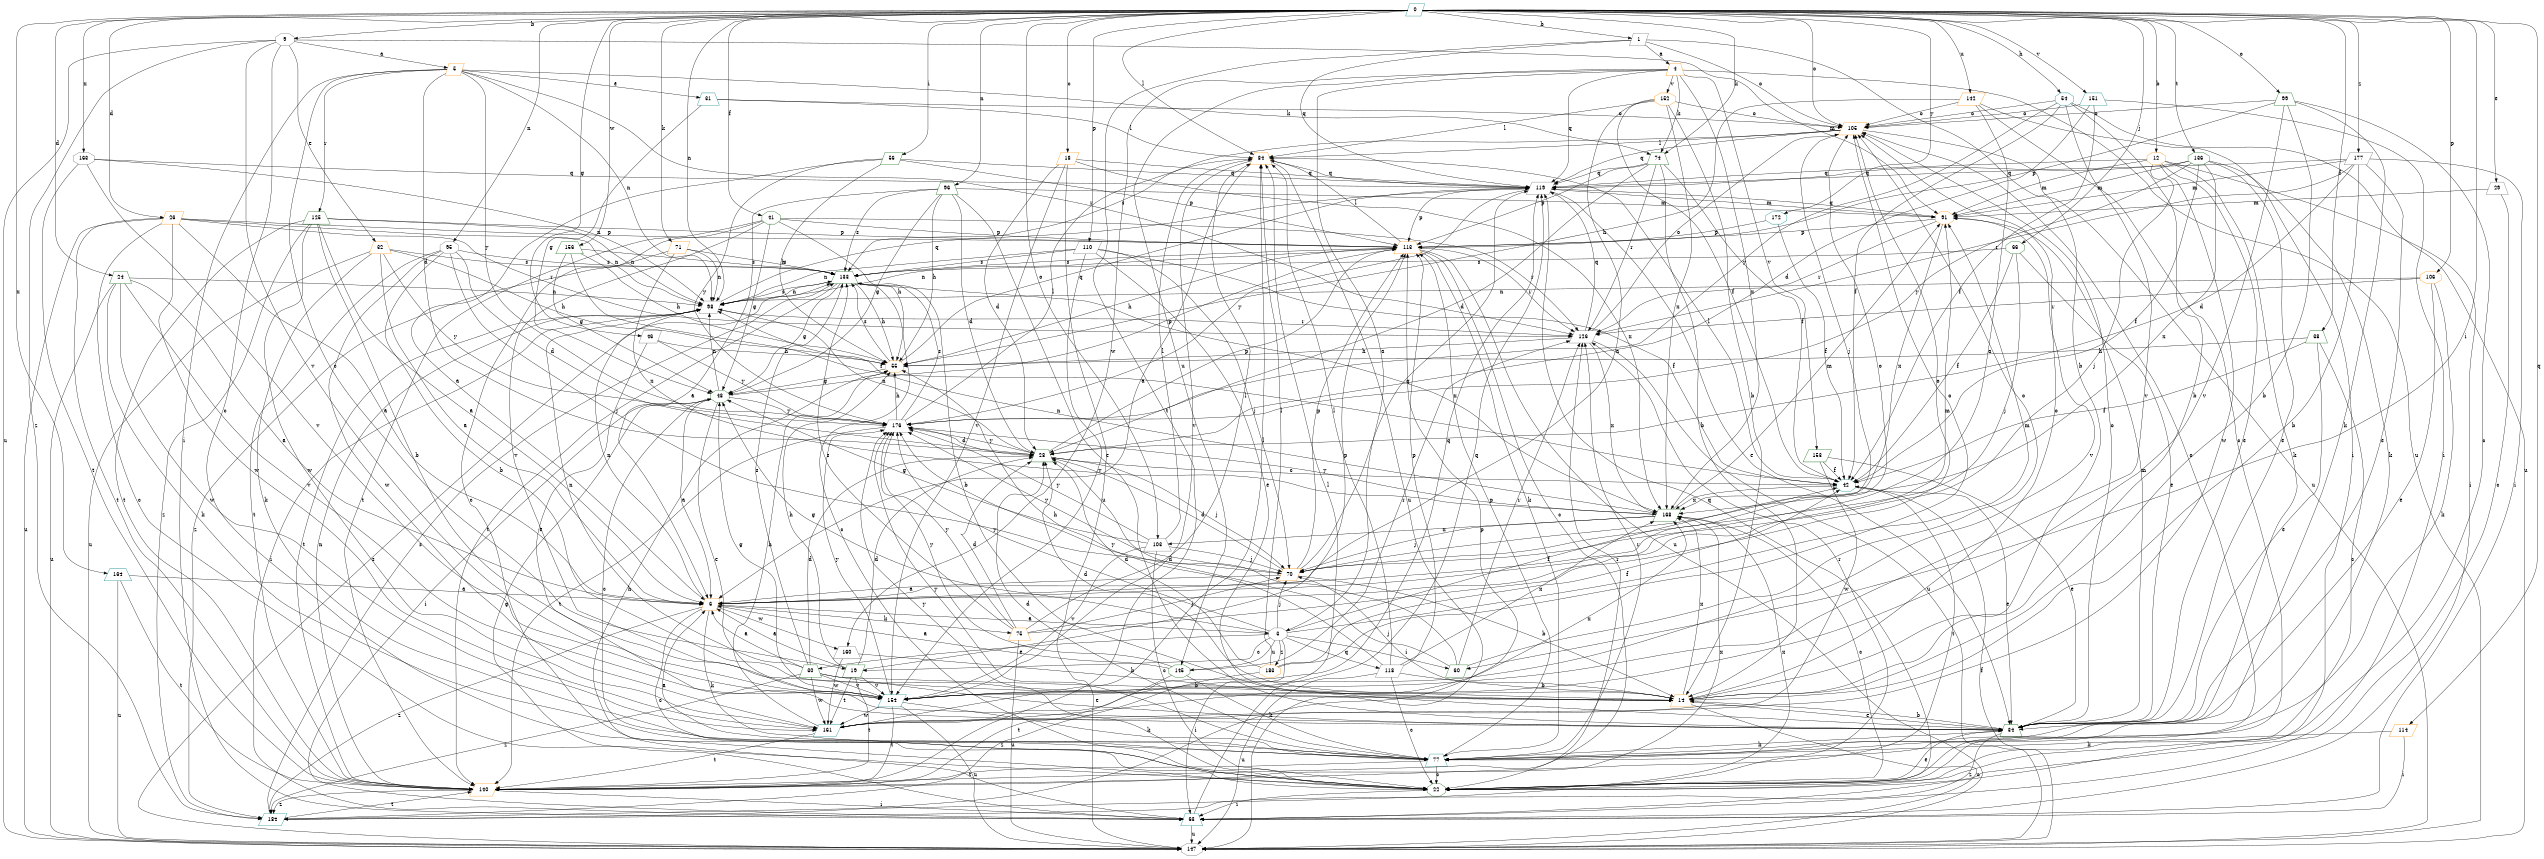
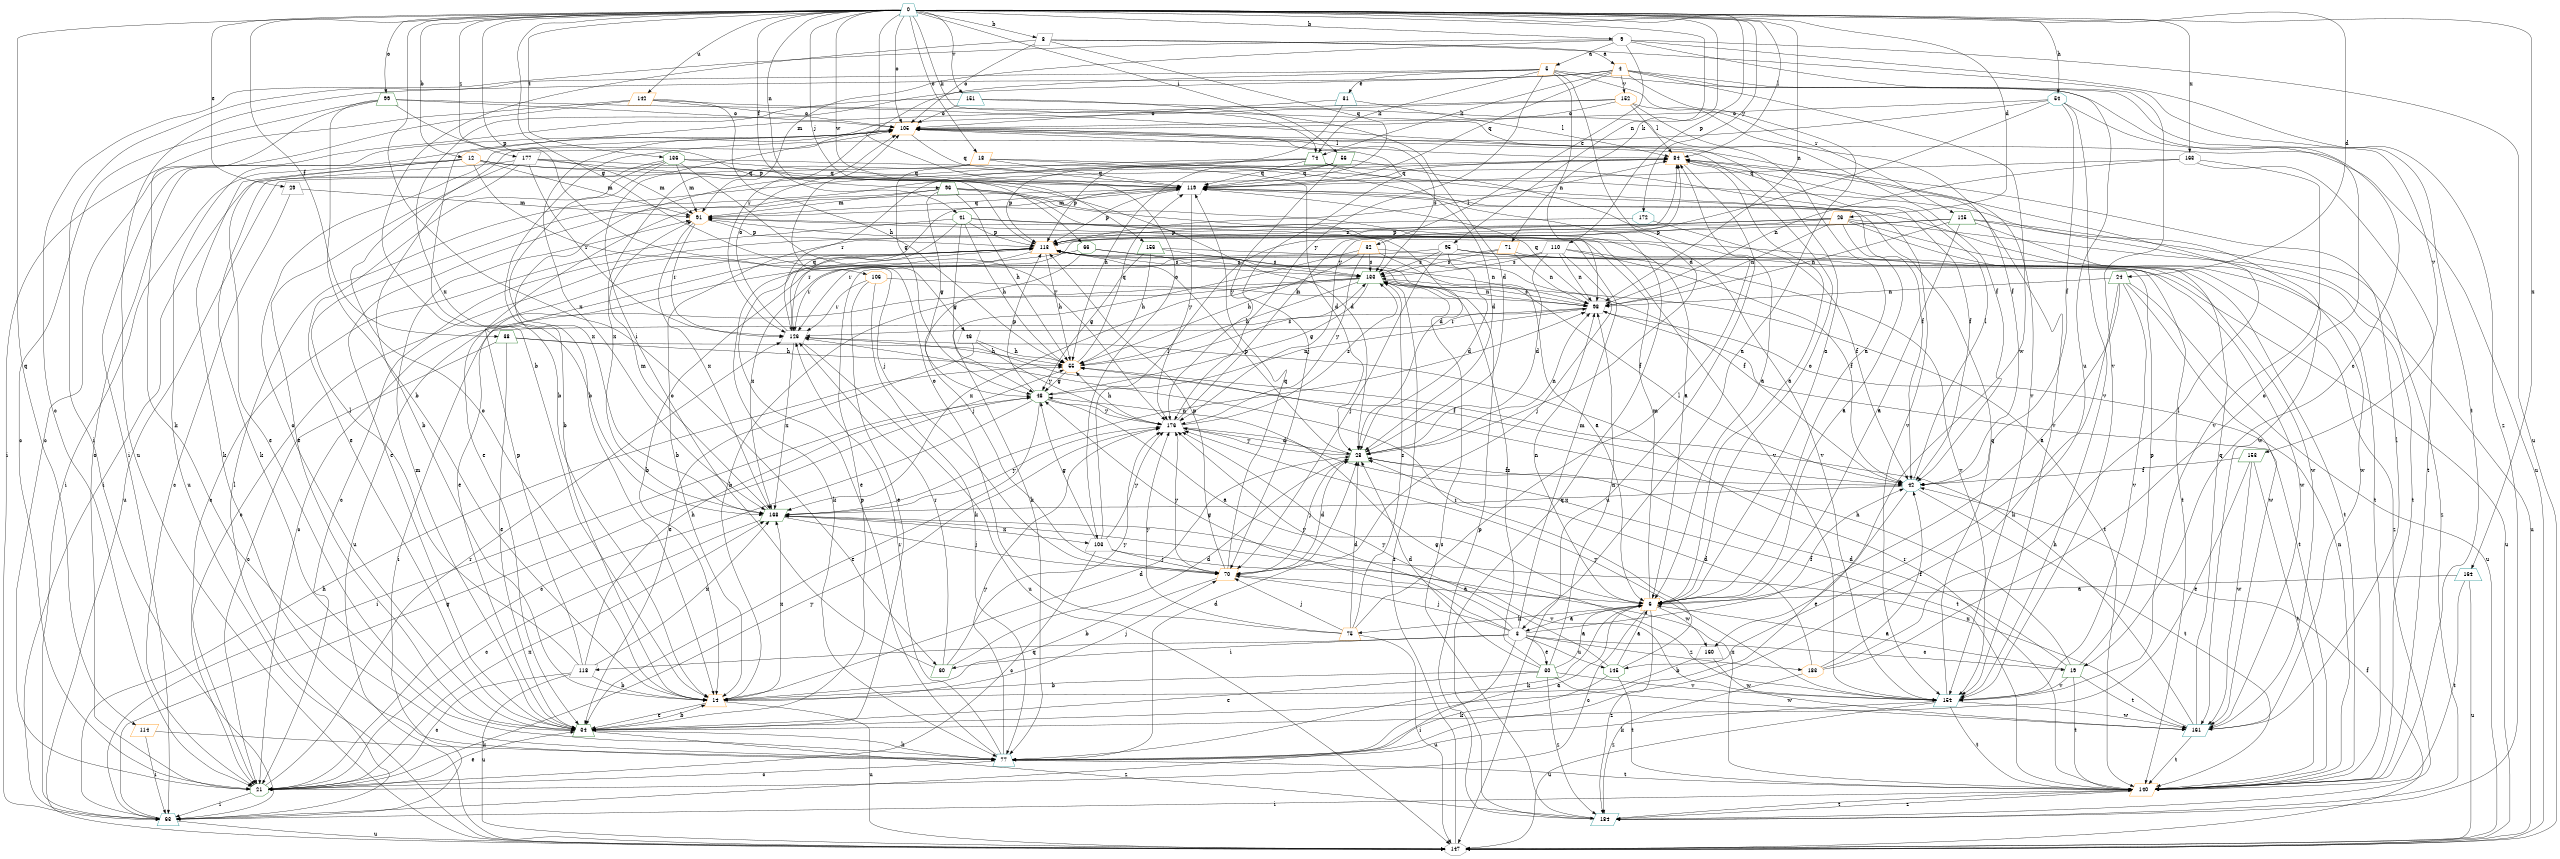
node "0": shape parallelogram -> trapezium
node "1": label "1" -> "8"
edge "110" -> "28": added, label "d"
edge "28" -> "42": label "c" -> "f"
edge "153" -> "140": added, label "t"
node "22": label "22" -> "21"
